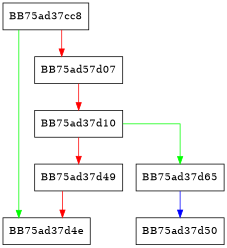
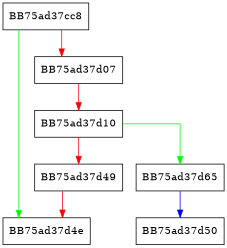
node "BB75ad57d07": label "BB75ad57d07" -> "BB75ad37d07"
